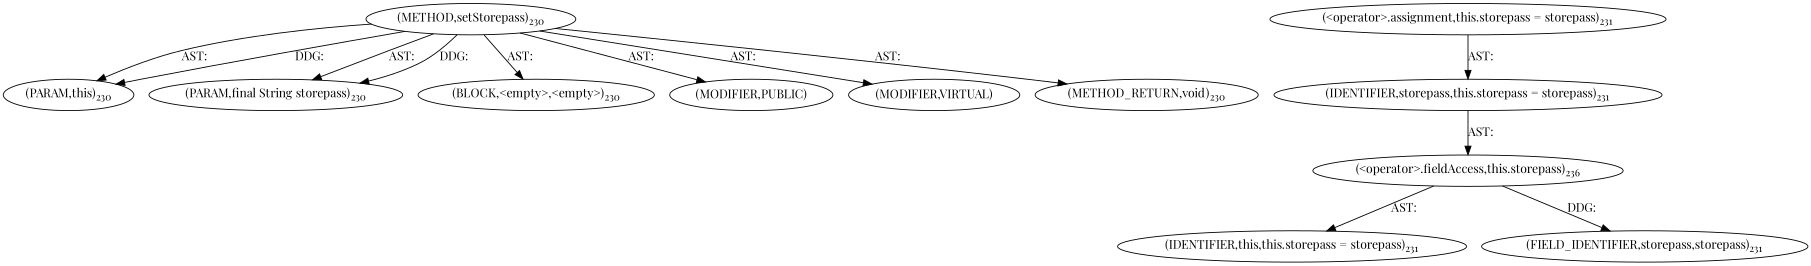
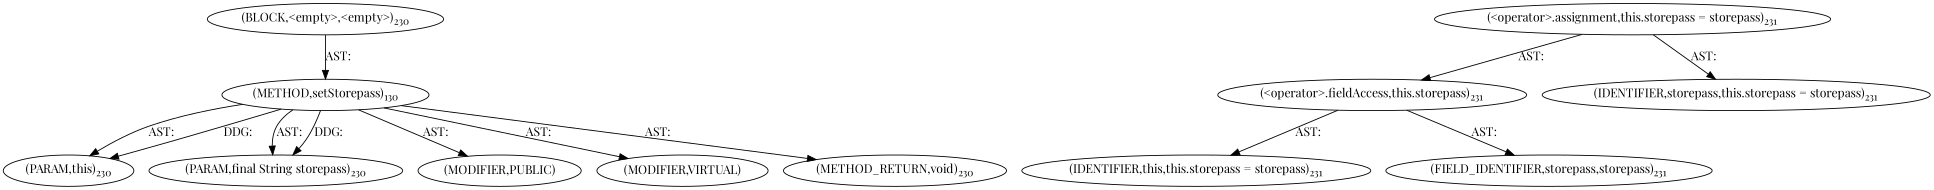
node "(METHOD,setStorepass)": text "230" -> "130"
edge "(METHOD,setStorepass)" -> "(BLOCK,<empty>,<empty>)": reversed
edge "(IDENTIFIER,storepass,this.storepass = storepass)" -> "(<operator>.fieldAccess,this.storepass)": now "(<operator>.assignment,this.storepass = storepass)" -> "(<operator>.fieldAccess,this.storepass)"
node "(<operator>.fieldAccess,this.storepass)": text "236" -> "231"
edge "(<operator>.fieldAccess,this.storepass)" -> "(FIELD_IDENTIFIER,storepass,storepass)": label "DDG: " -> "AST: "
